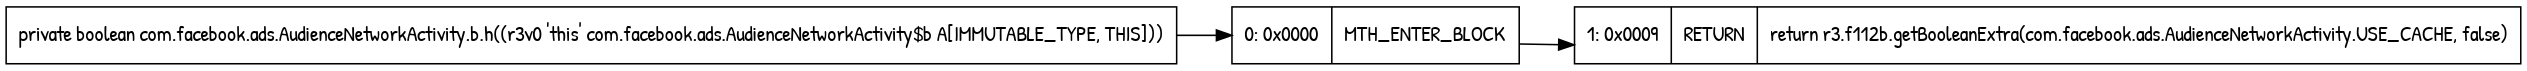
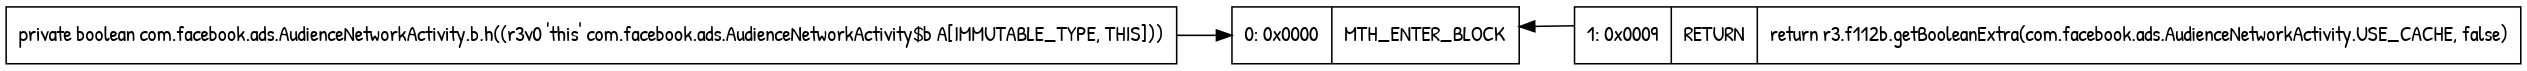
edge "0: 0x0000" -> "1: 0x0009": reversed
